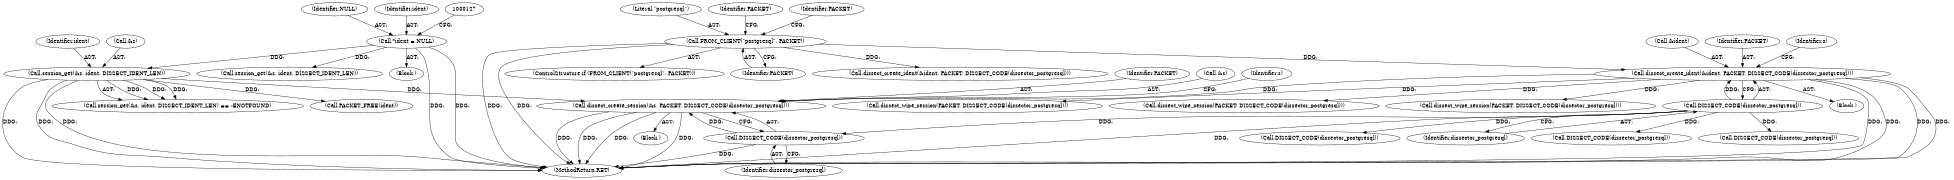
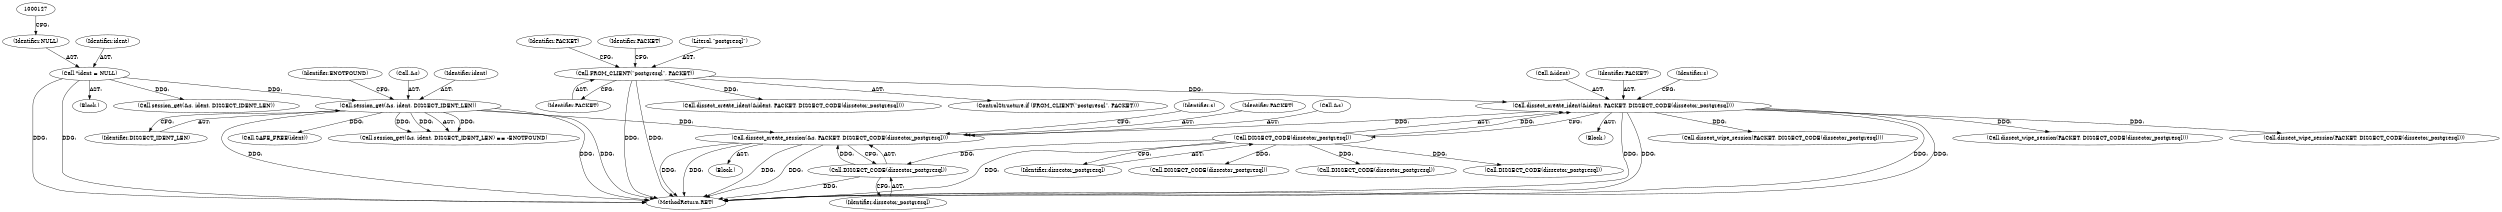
edge "1000127" -> "(Call,*ident = NULL)": now "1000127" -> "(Identifier,NULL)"
node "(Identifier,ENOTFOUND)": added
node "(Call,PACKET_FREE(ident))": label "(Call,PACKET_FREE(ident))" -> "(Call,SAFE_FREE(ident))"
node "(Identifier,DISSECT_IDENT_LEN)": added
